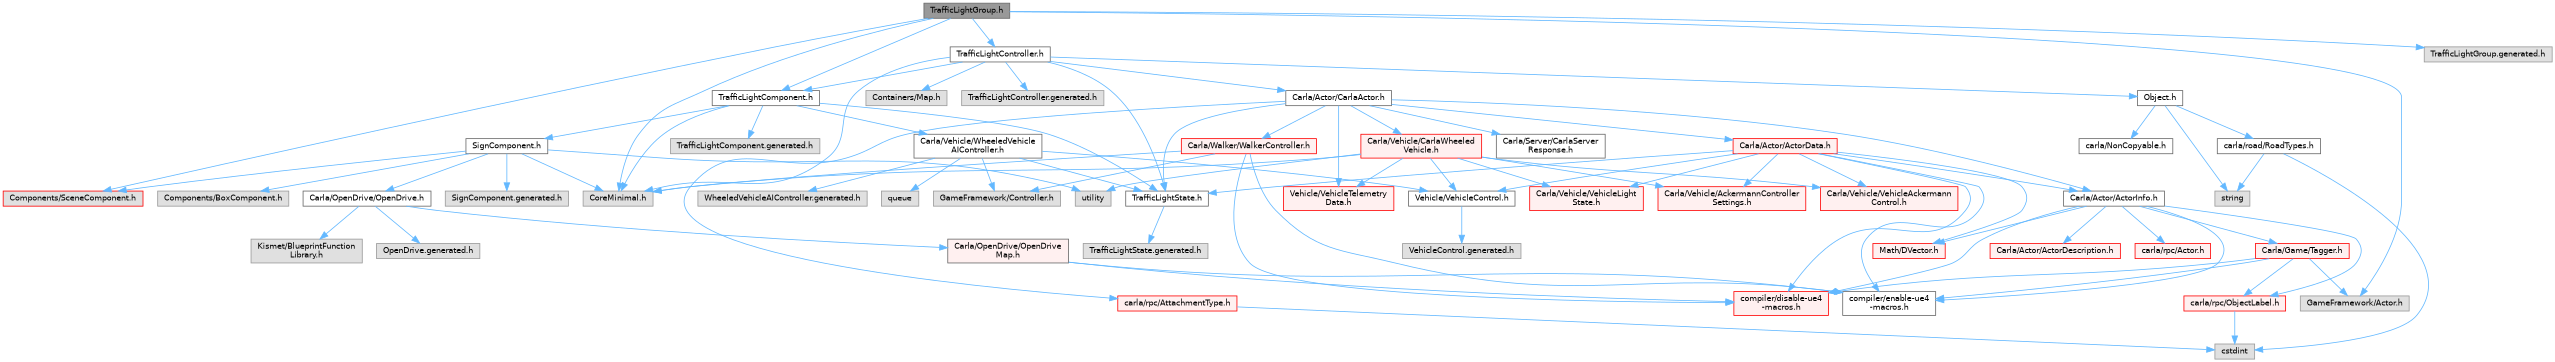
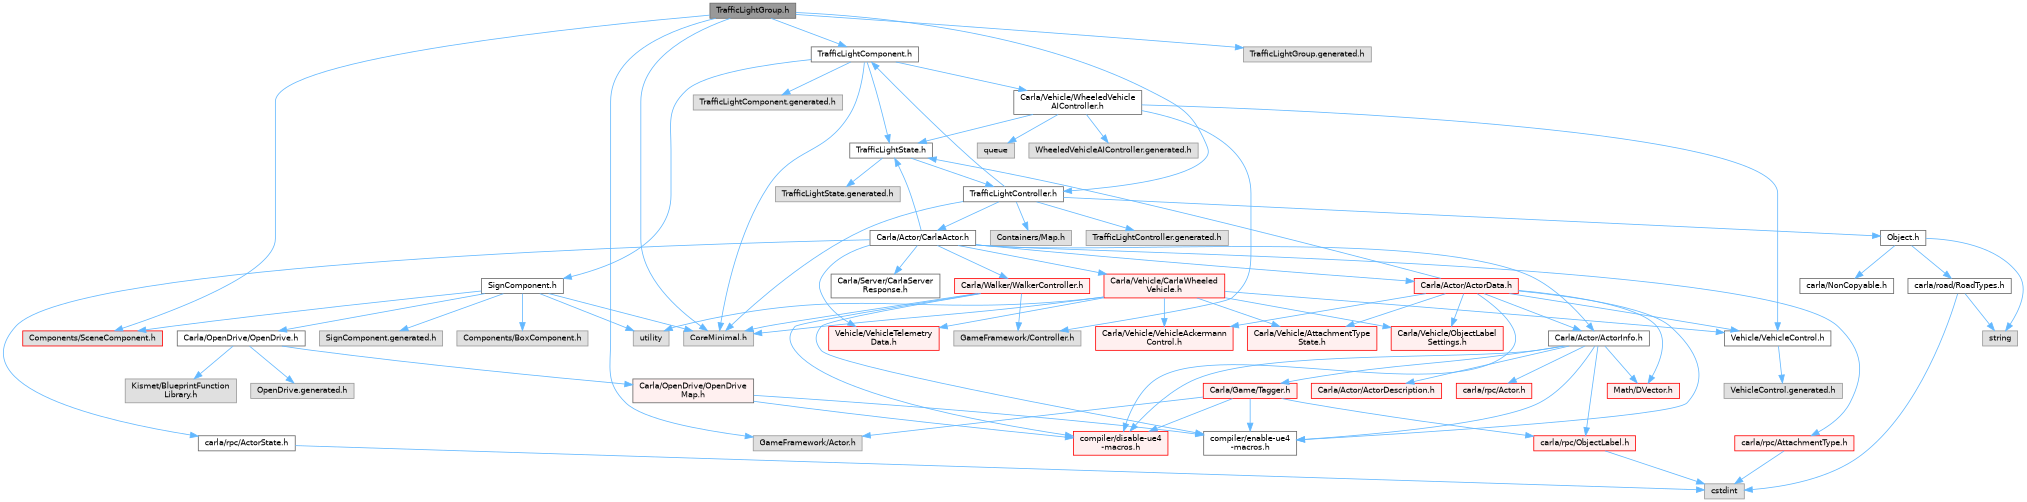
edge "TrafficLightController.h" -> "TrafficLightState.h": reversed
node "Carla/Vehicle/VehicleLight State.h": label "Carla/Vehicle/VehicleLight State.h" -> "Carla/Vehicle/AttachmentType State.h"
node "Carla/Vehicle/AckermannController Settings.h": label "Carla/Vehicle/AckermannController Settings.h" -> "Carla/Vehicle/ObjectLabel Settings.h"
node "carla/rpc/ActorState.h": added
